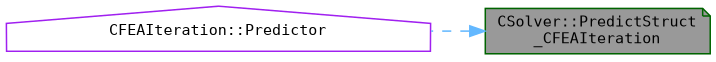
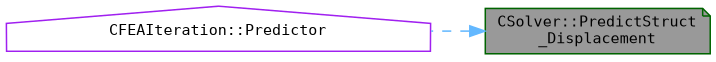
node "CSolver::PredictStruct _CFEAIteration": label "CSolver::PredictStruct _CFEAIteration" -> "CSolver::PredictStruct _Displacement"
